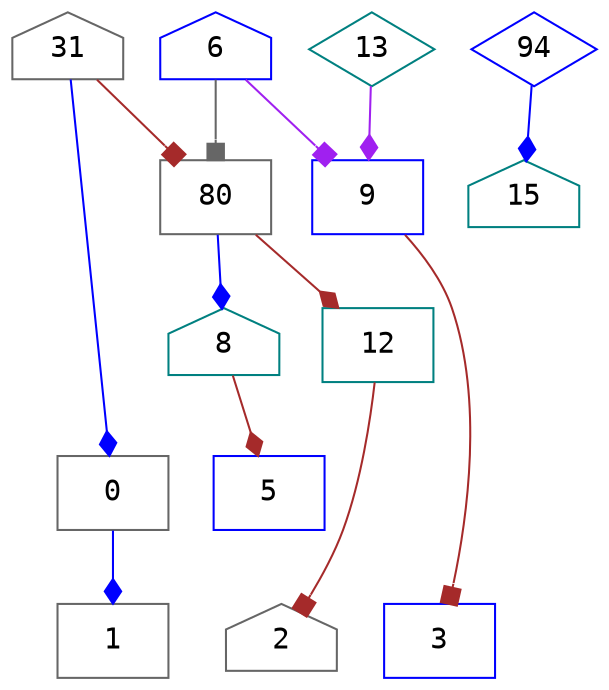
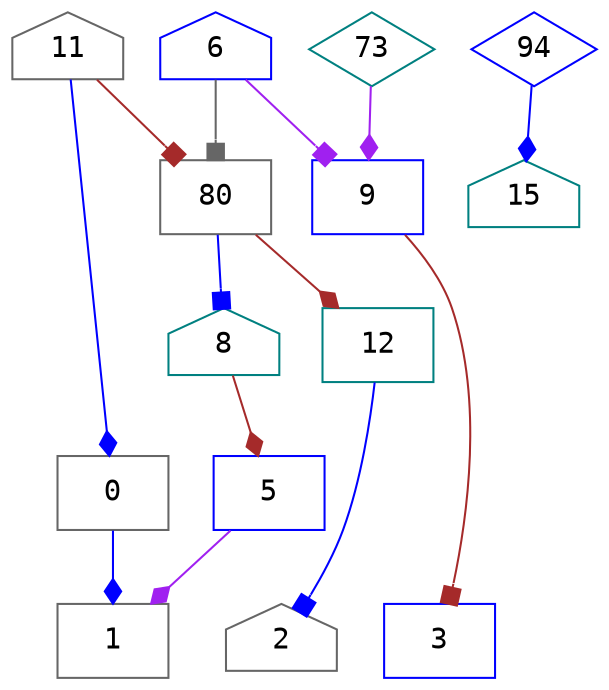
node "31": label "31" -> "11"
node "13": label "13" -> "73"
edge "80" -> "8": arrowhead diamond -> box
edge "12" -> "2": color brown -> blue
edge "5" -> "1": added
